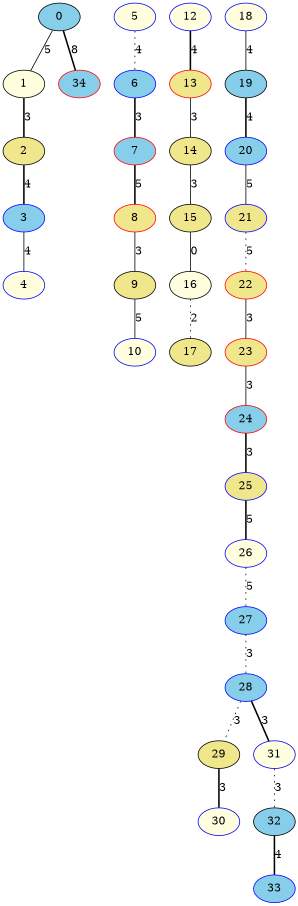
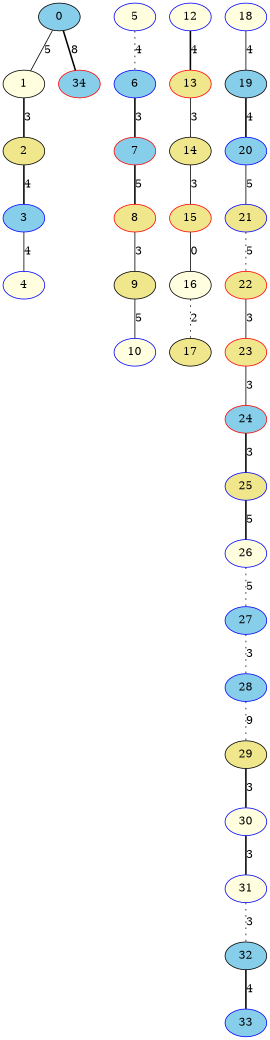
node "15": color black -> red
edge "28" -- "29": label "3" -> "9"
edge "28" -- "31": now "30" -- "31"
